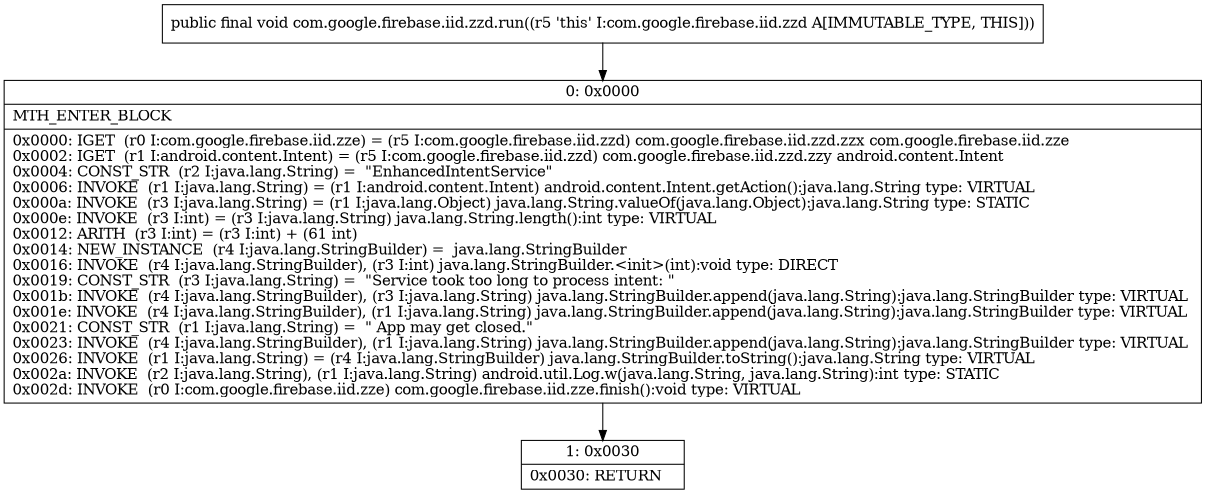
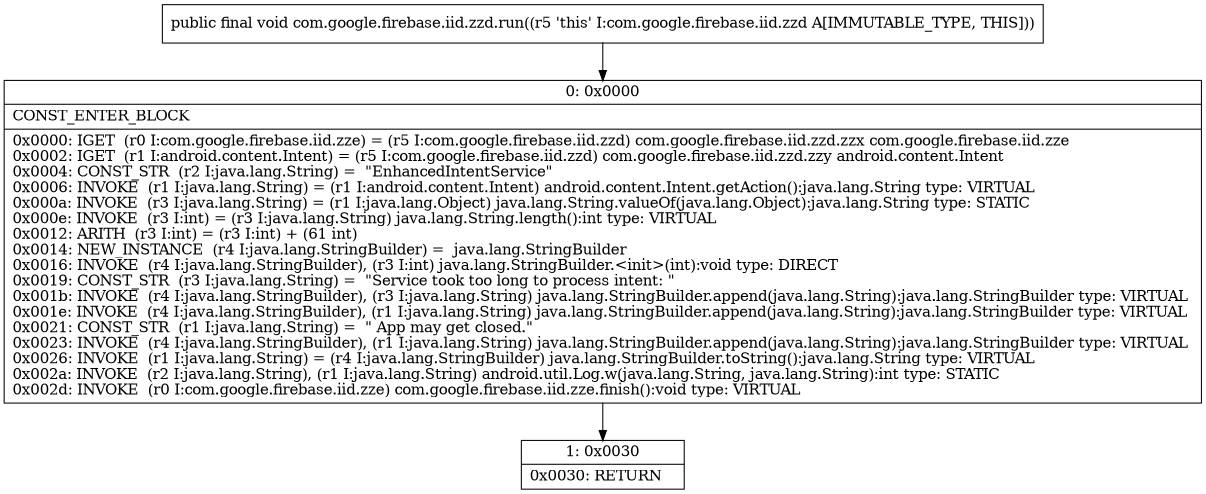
node "0: 0x0000": text "MTH_ENTER_BLOCK" -> "CONST_ENTER_BLOCK"
